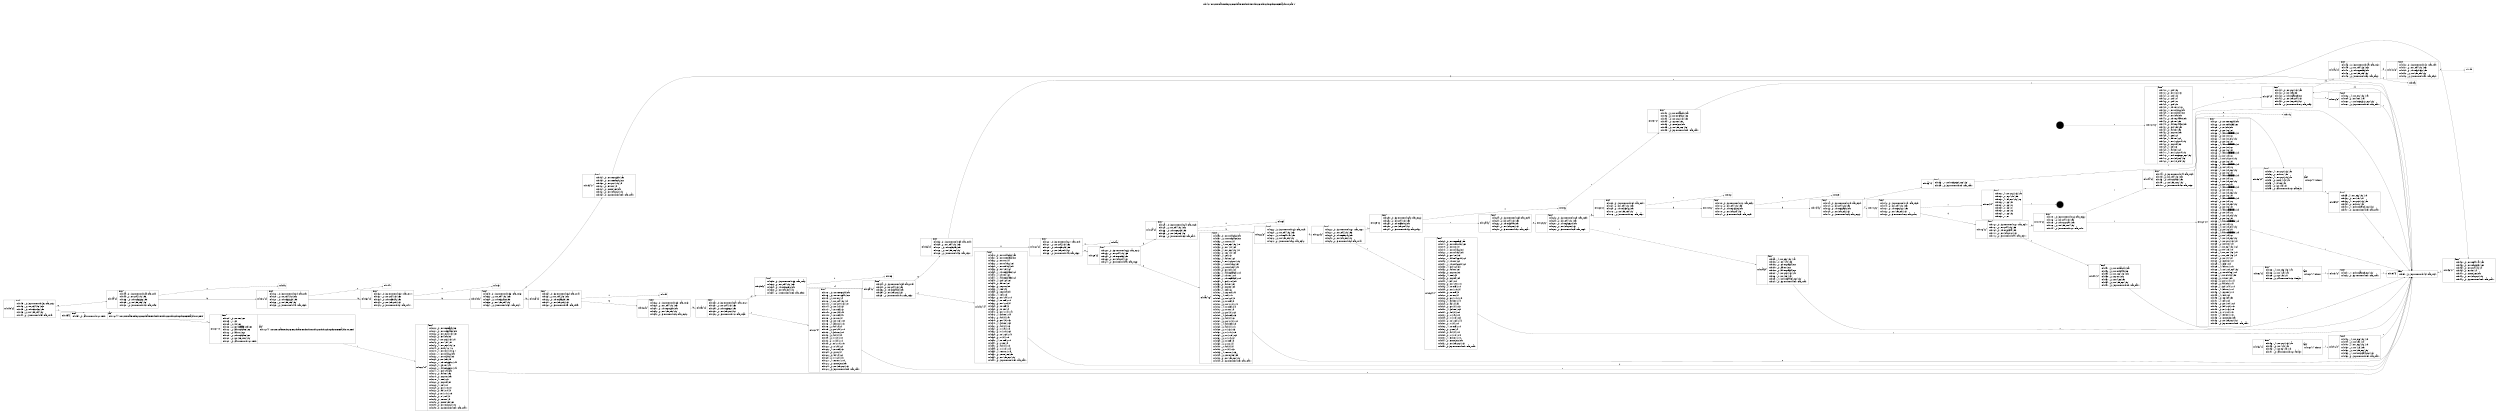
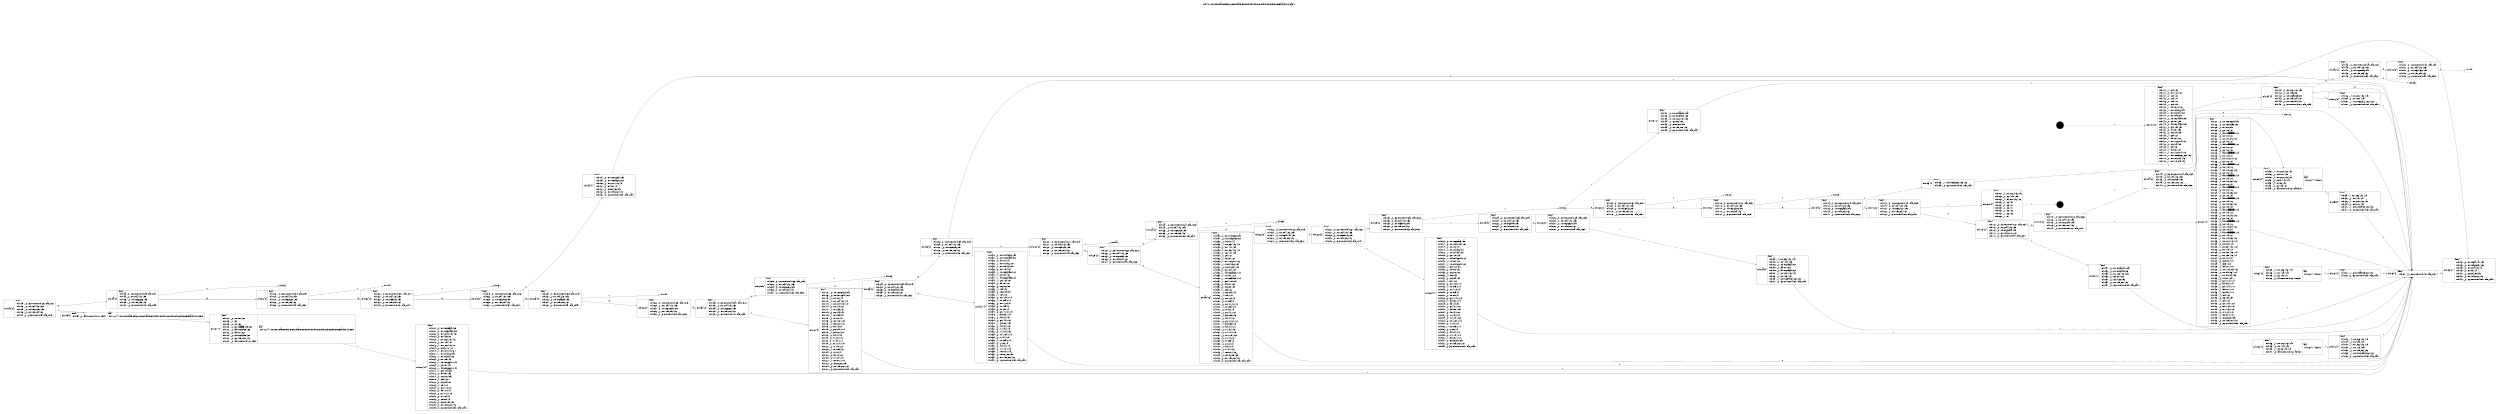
edge "0x4016d6 [28]" -> "0x4016f2 [28]": now "0x401d58" -> "0x4016f2 [28]"
edge "0x401930 [27]" -> "0x401ef1 [5]": reversed
